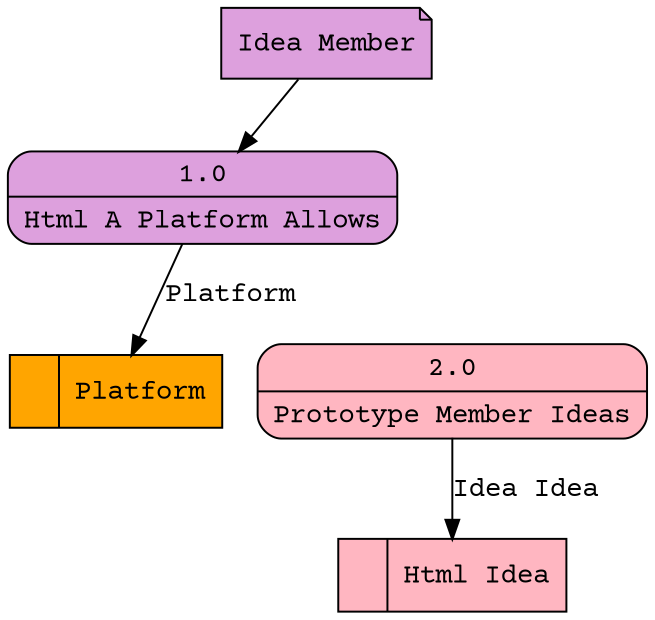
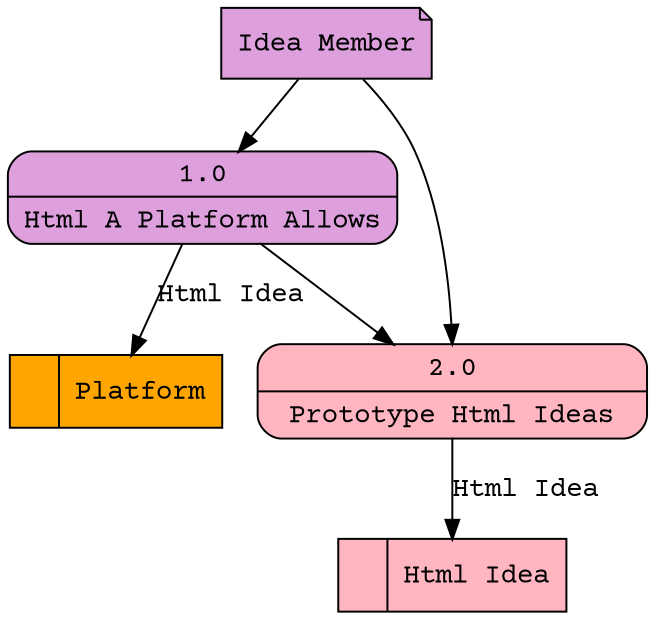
edge "Idea Member" -> "2.0": added
edge "1.0" -> "2.0": added
edge "1.0" -> "Platform": label "Platform" -> "Html Idea"
node "2.0": text "Prototype Member Ideas" -> "Prototype Html Ideas"
edge "2.0" -> "Html Idea": label "Idea Idea" -> "Html Idea"
